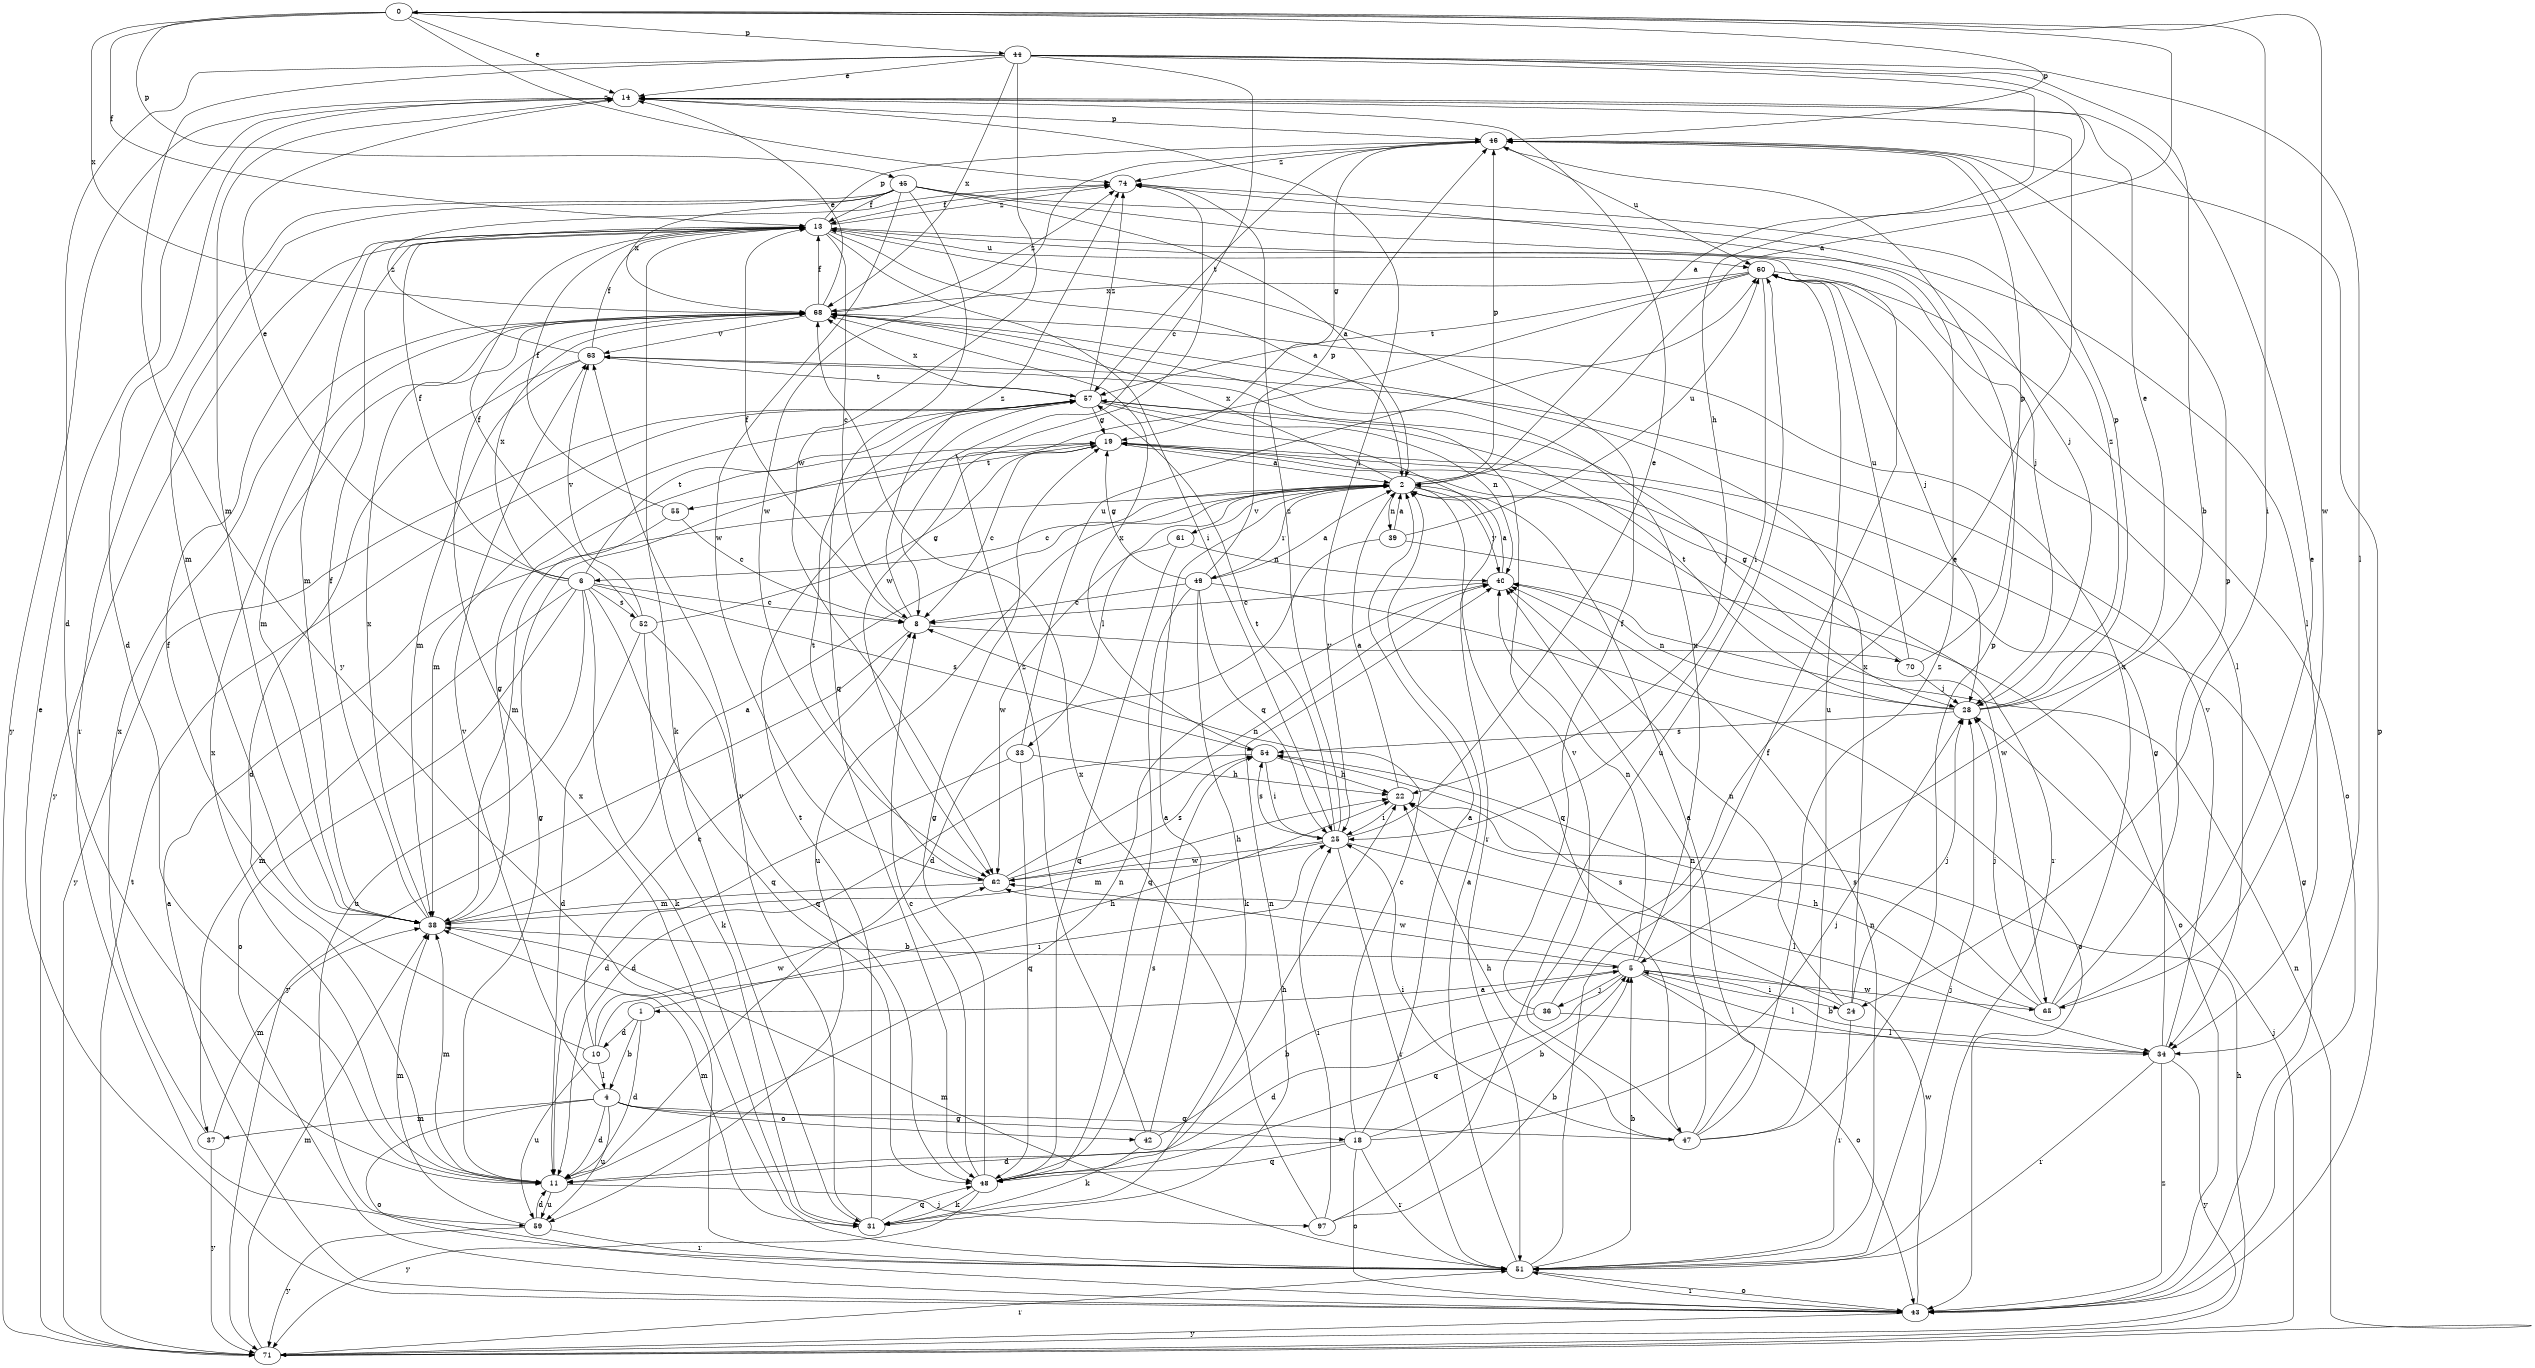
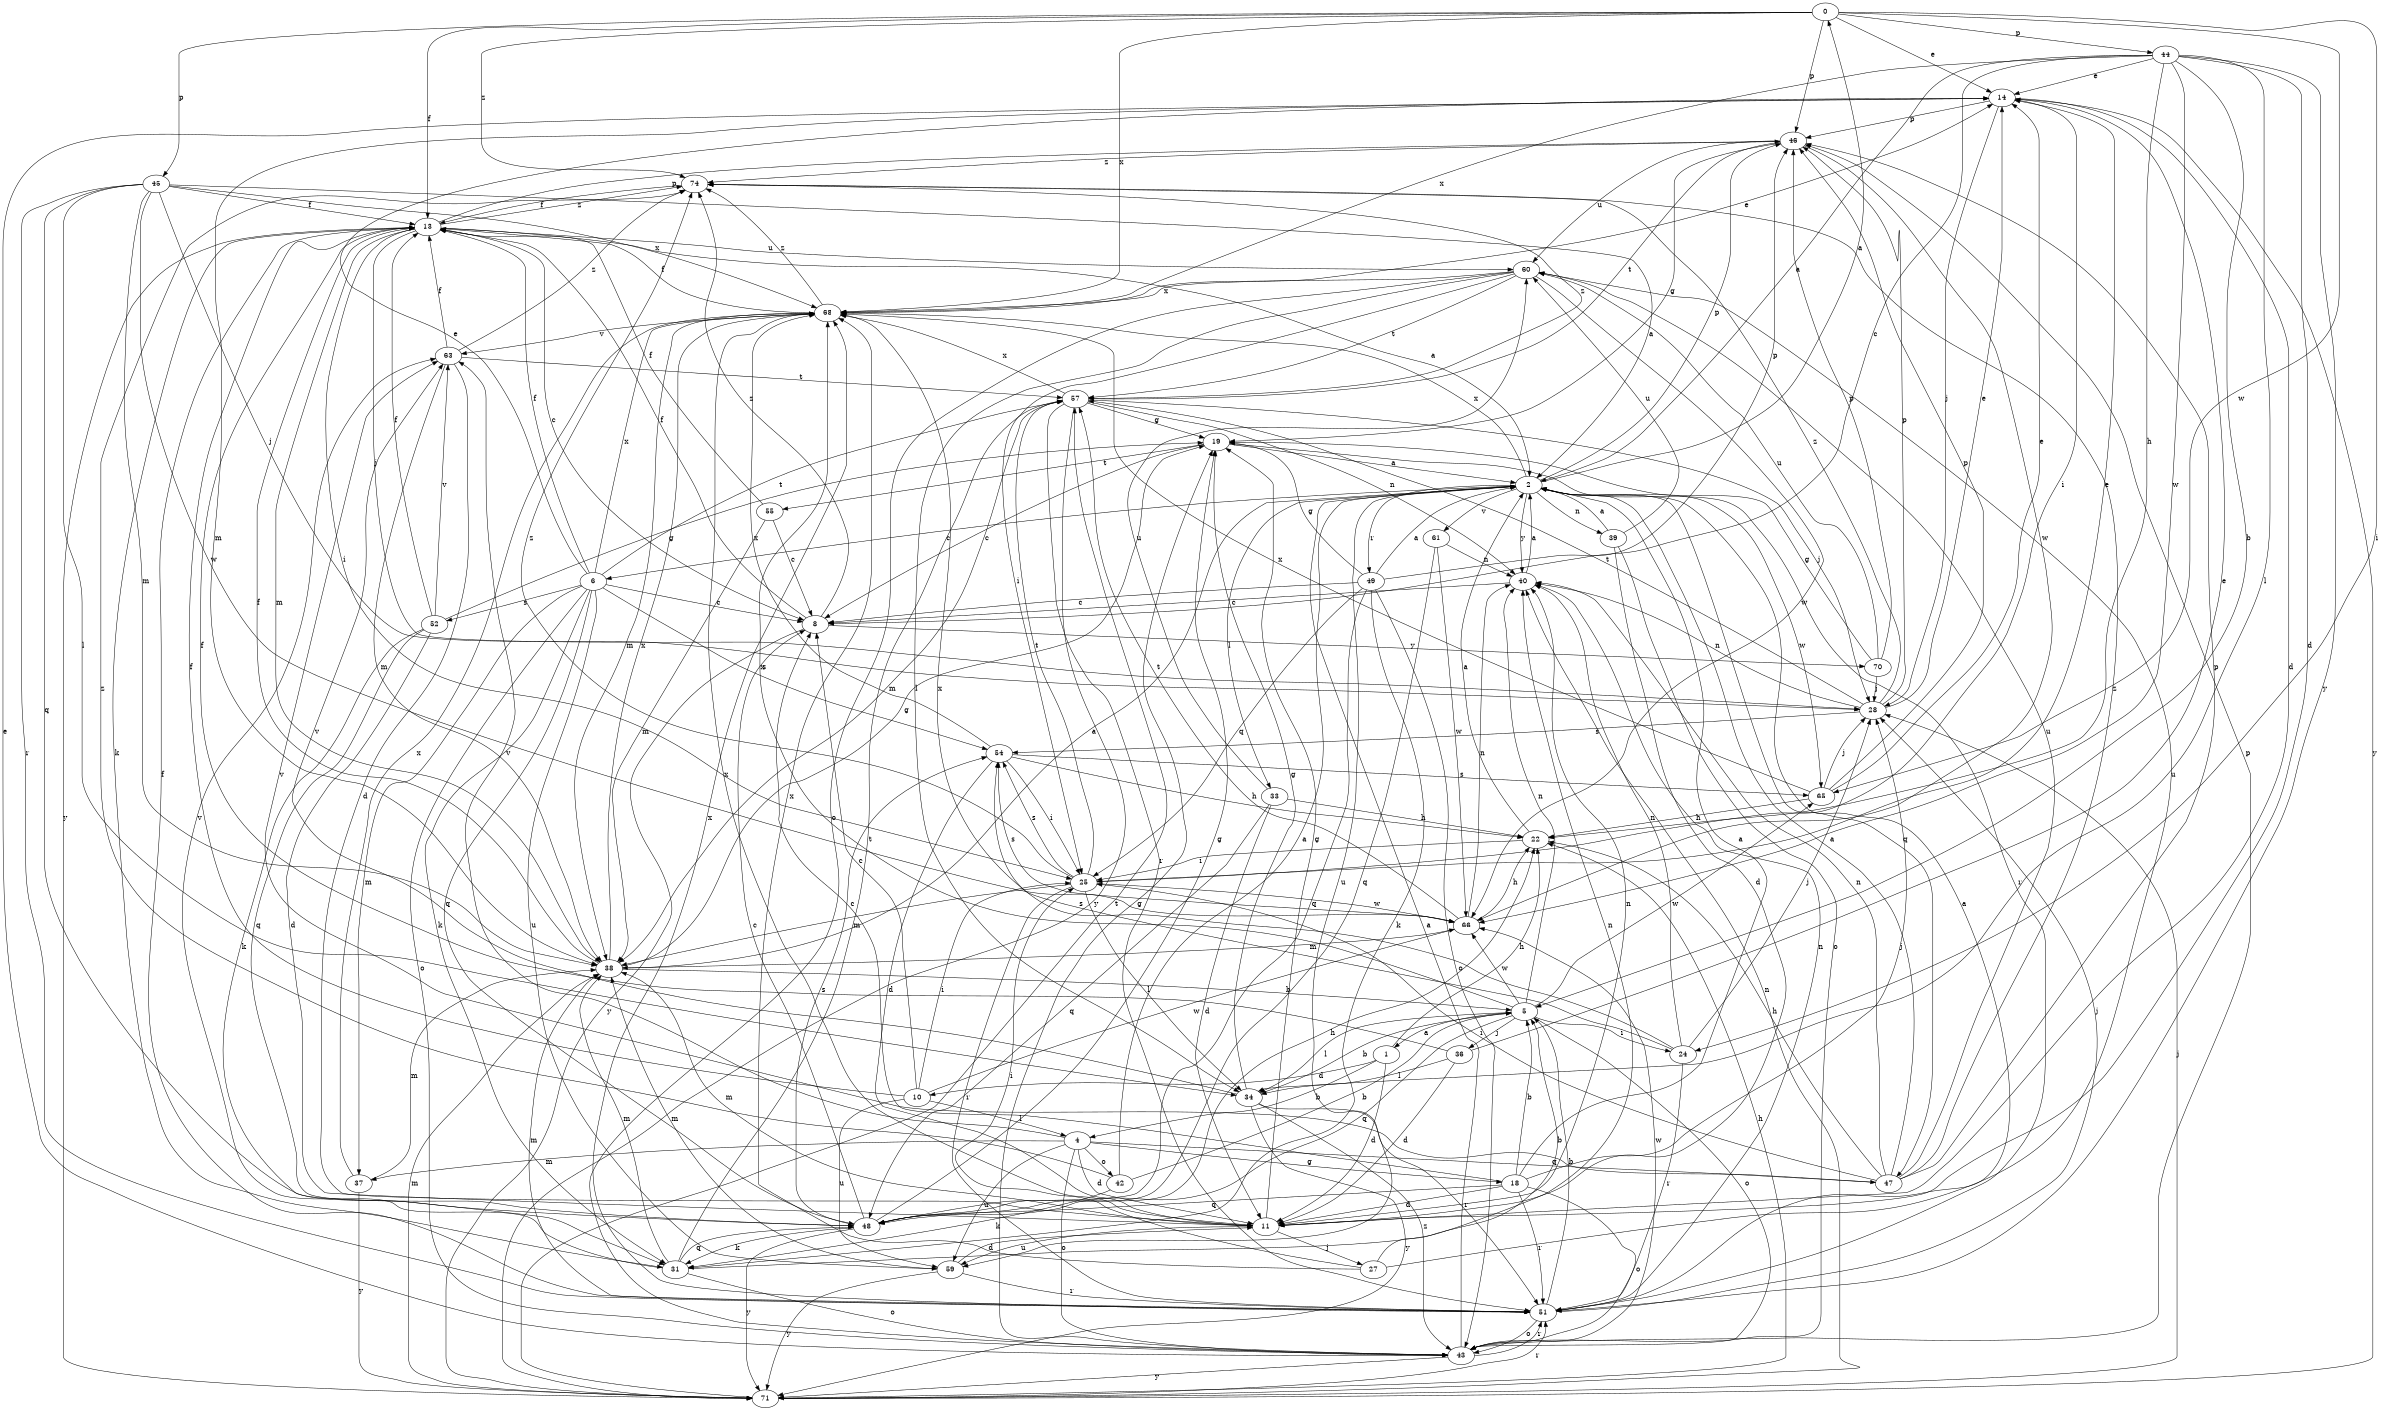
edge "60" -> "28": now "14" -> "28"
edge "65" -> "54": reversed
node "62": label "62" -> "66"
node "97": label "97" -> "27"
edge "31" -> "43": added, label "o"
